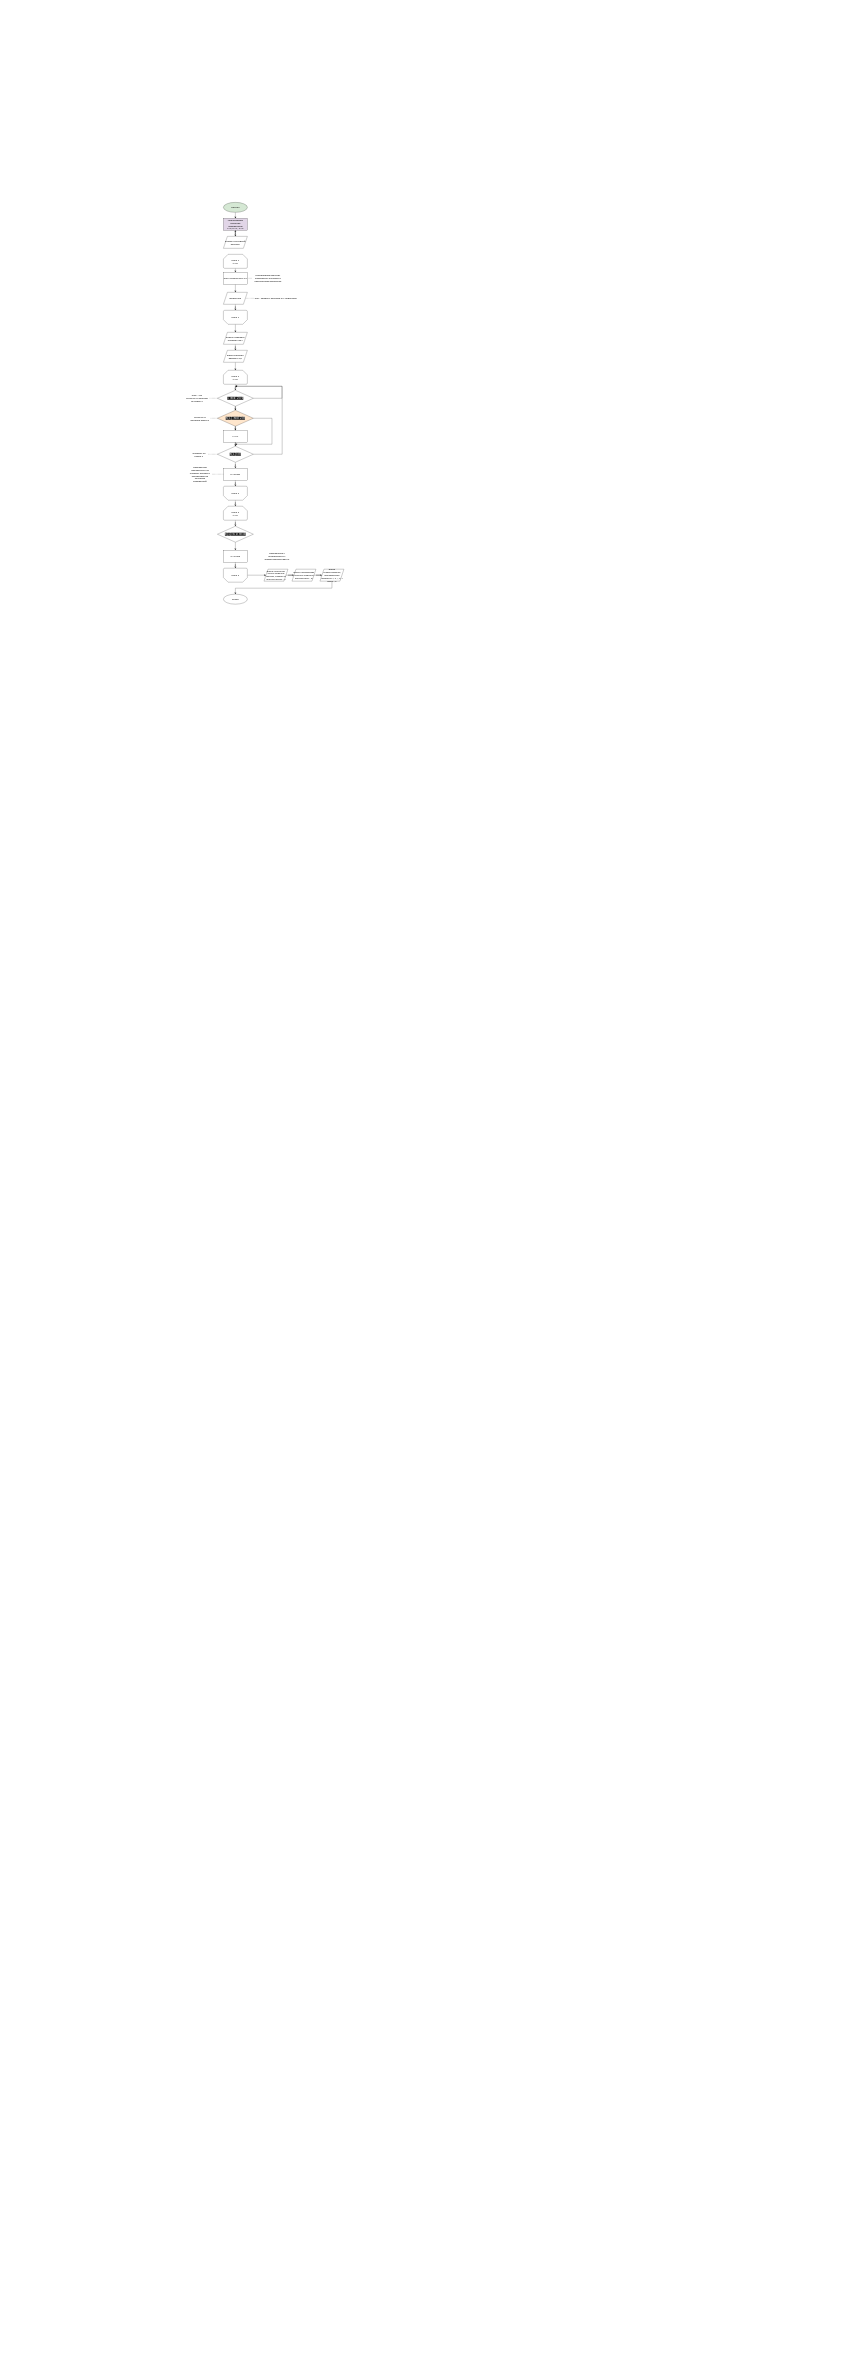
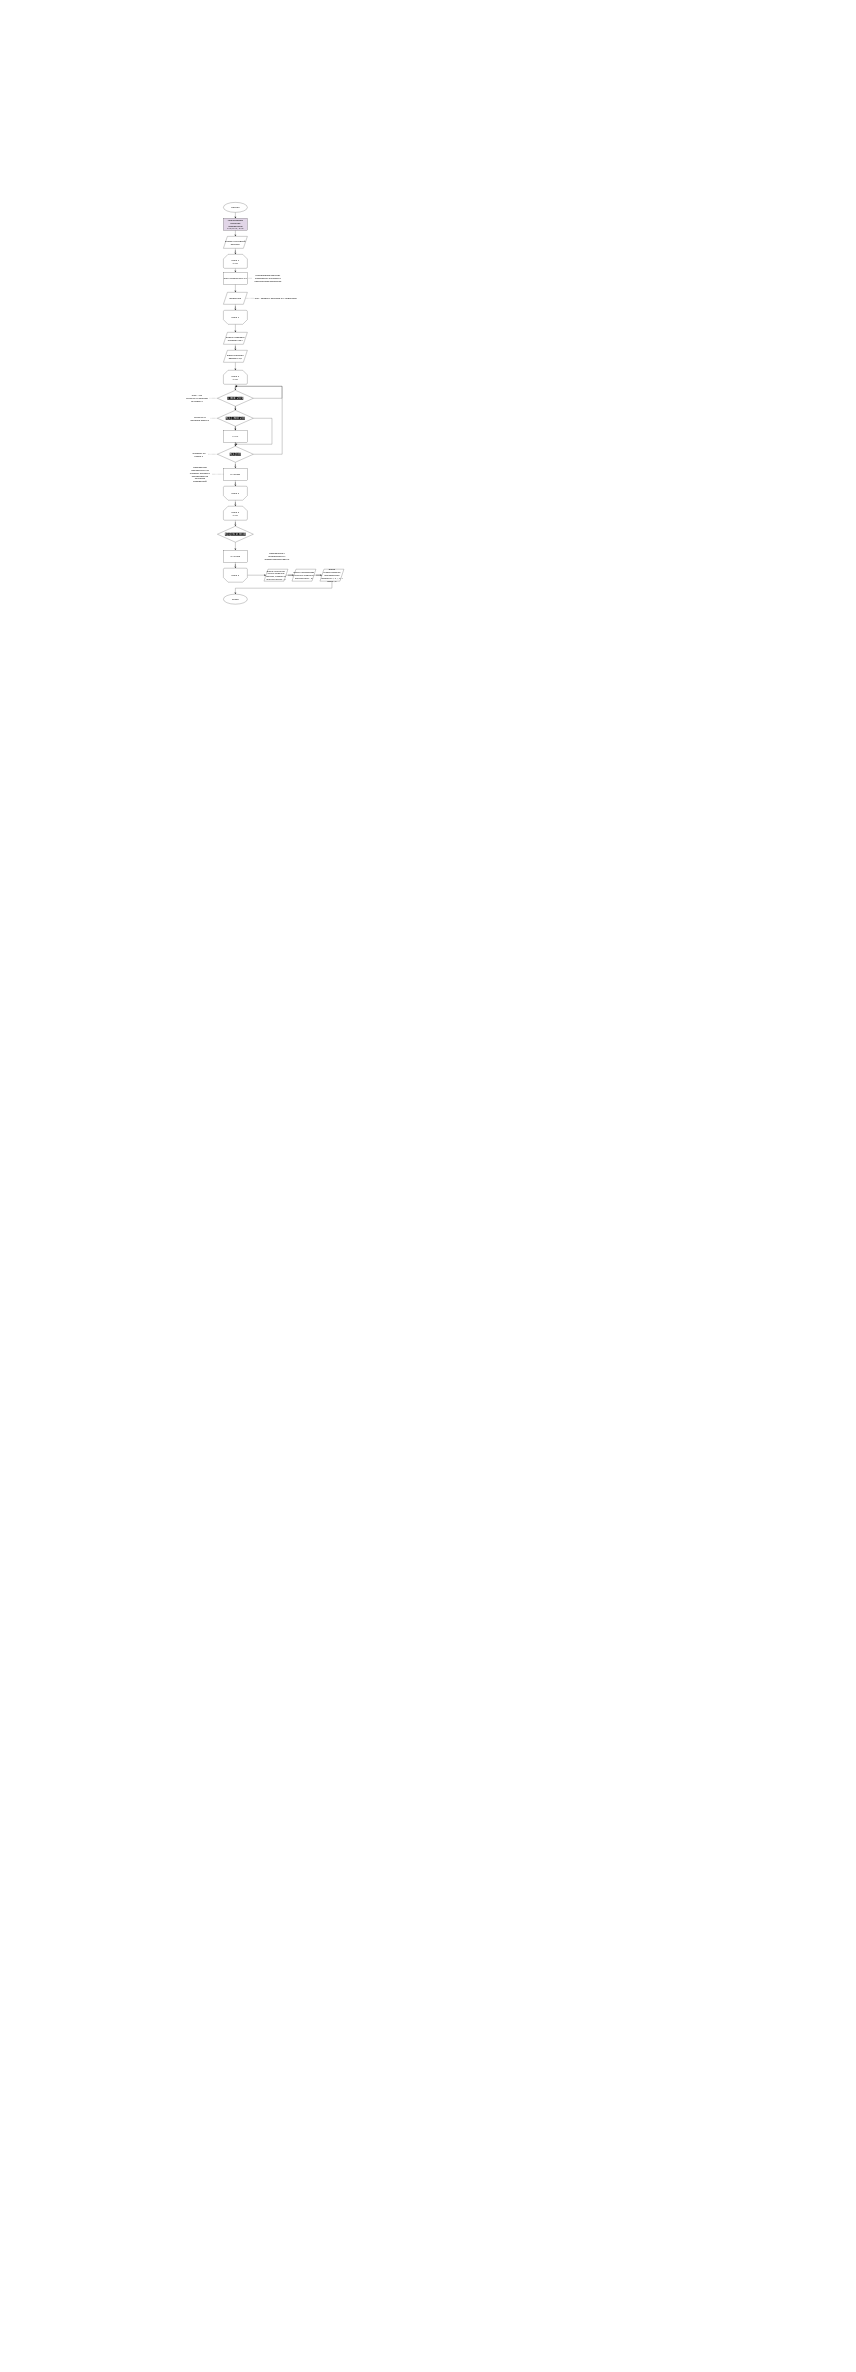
node "Начало": fillcolor #d5e8d4 -> #ffffff
edge "Вывод ('Исходный массив')" -> "Присваиваем значения переменным i:=0, p:=1, s:=0": now "Вывод ('Исходный массив')" -> "Цикл 1 i>=N"
node "m[i] mod 2=0": fillcolor #ffe6cc -> #ffffff
